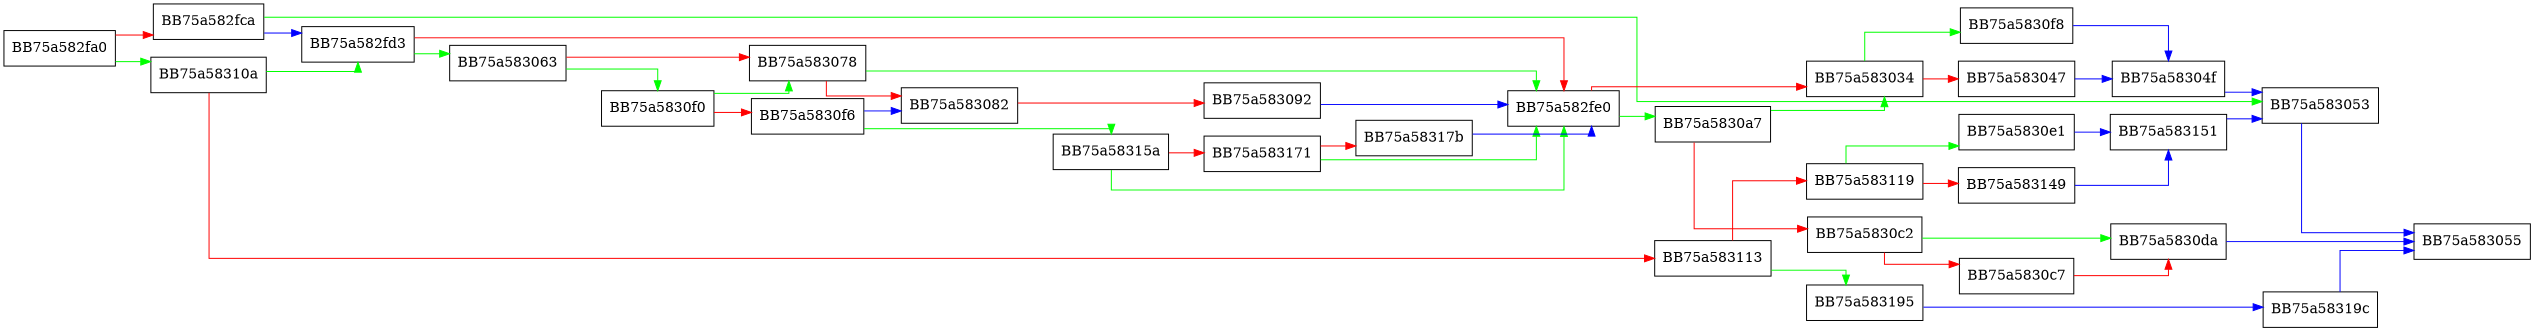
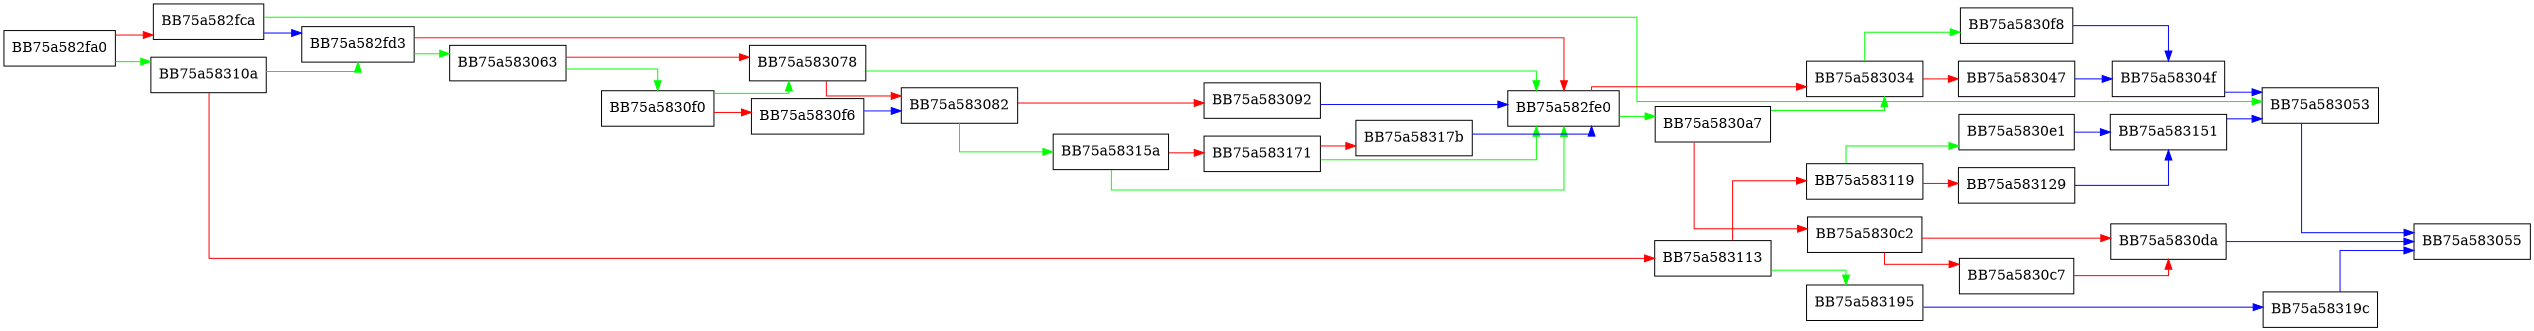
edge "BB75a5830f6" -> "BB75a58315a": now "BB75a583082" -> "BB75a58315a"
node "BB75a583149": label "BB75a583149" -> "BB75a583129"
edge "BB75a5830c2" -> "BB75a5830da": color green -> red
